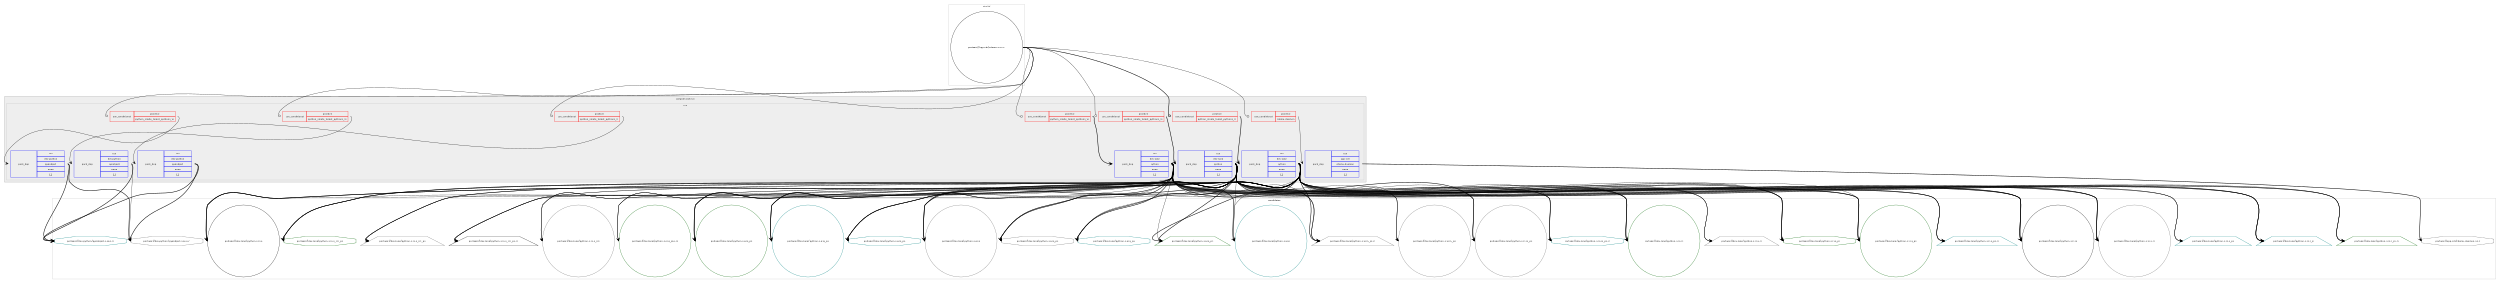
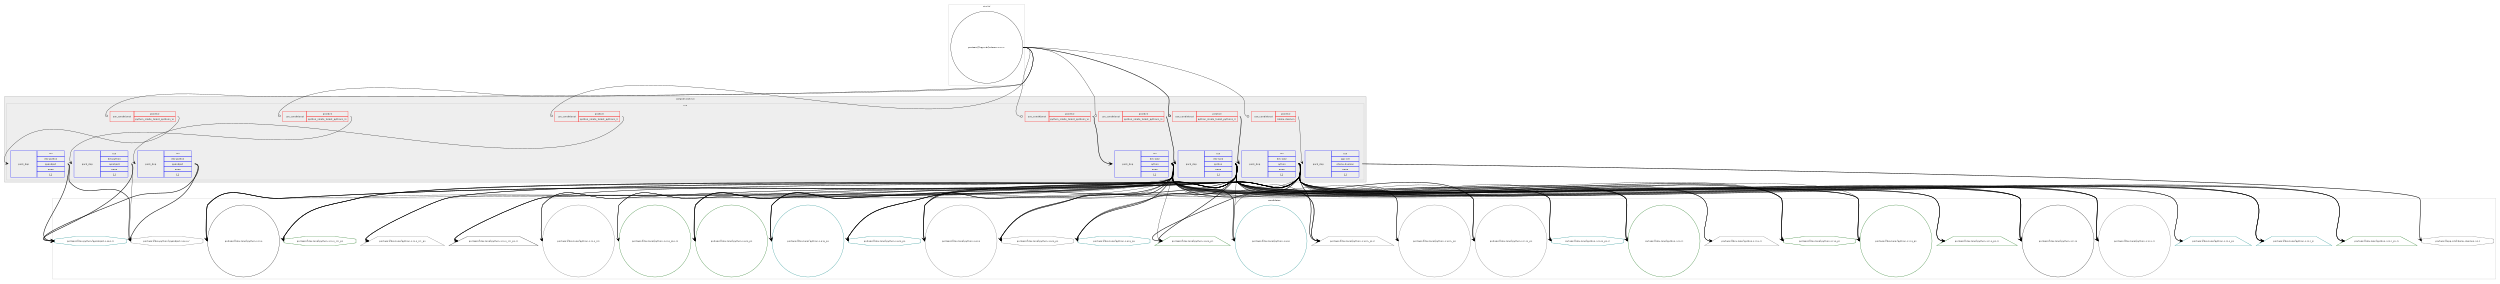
node "portage://dev-lang/python-3.11.9_p2-r1": color teal -> darkgreen
